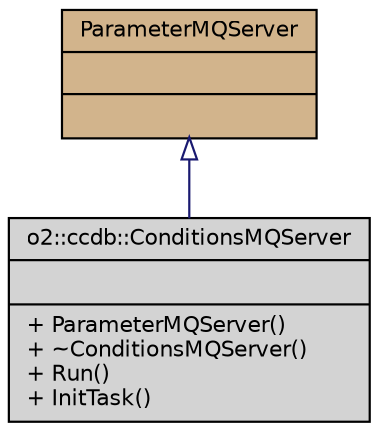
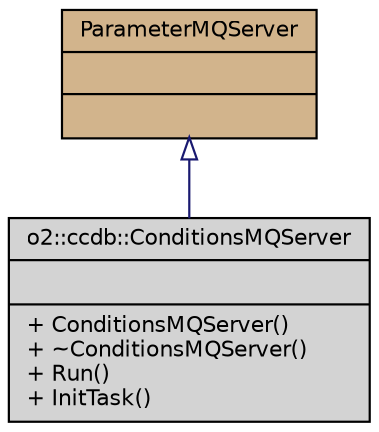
node "o2::ccdb::ConditionsMQServer": text "+ ParameterMQServer()" -> "+ ConditionsMQServer()"
